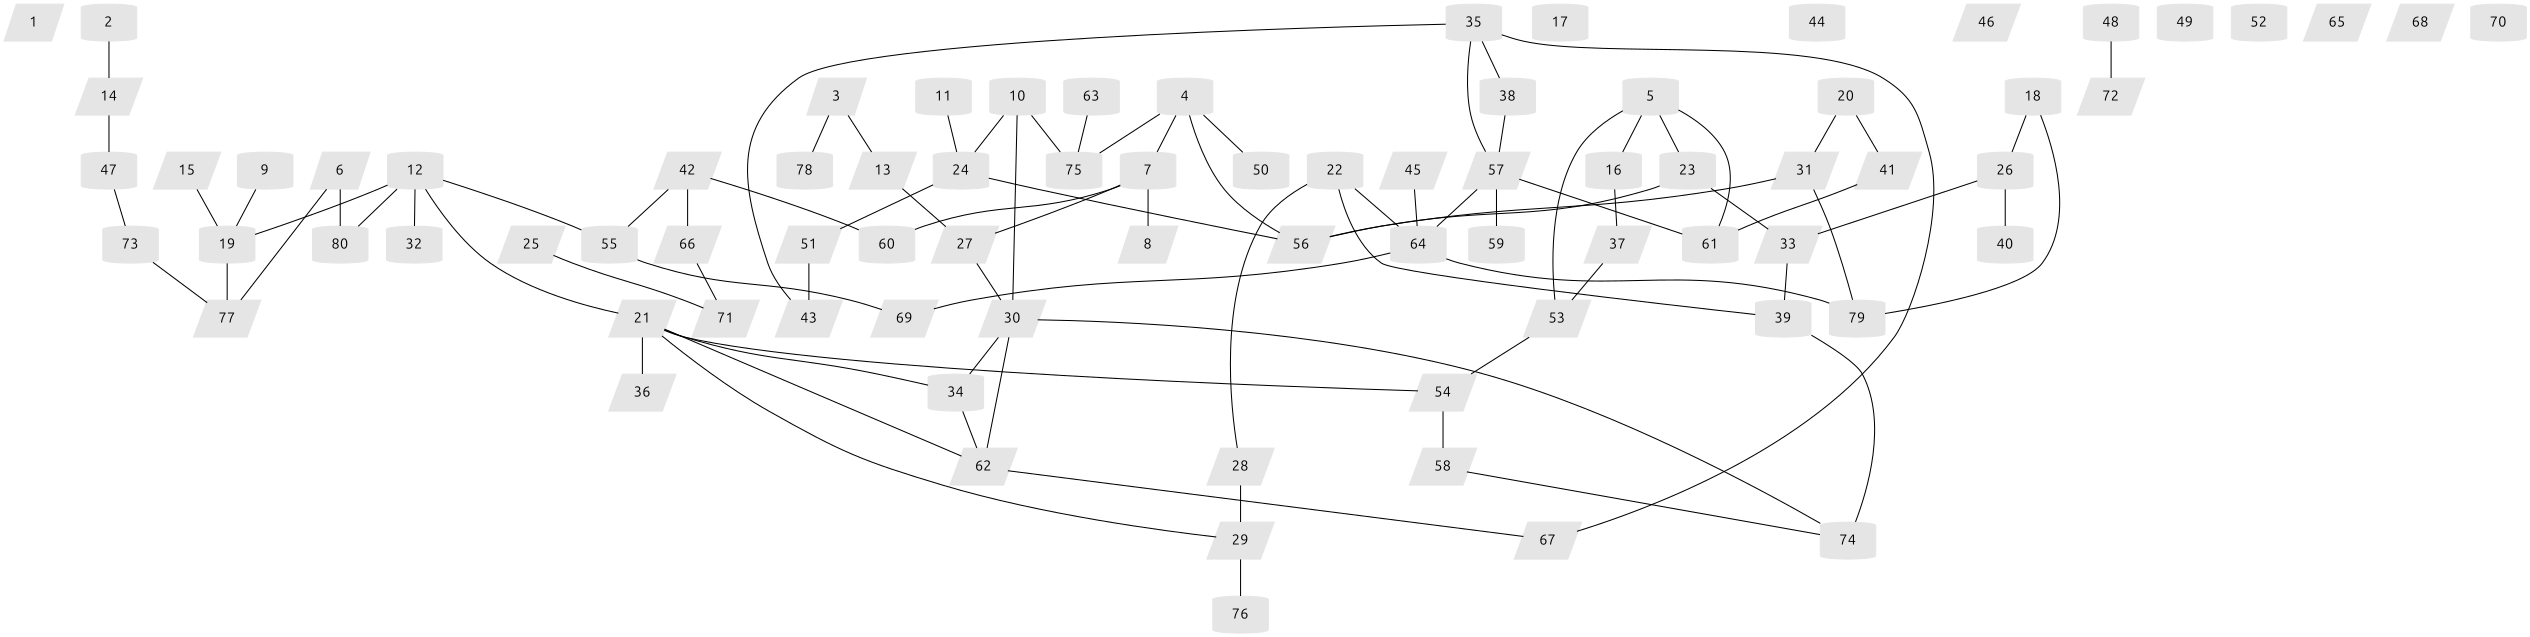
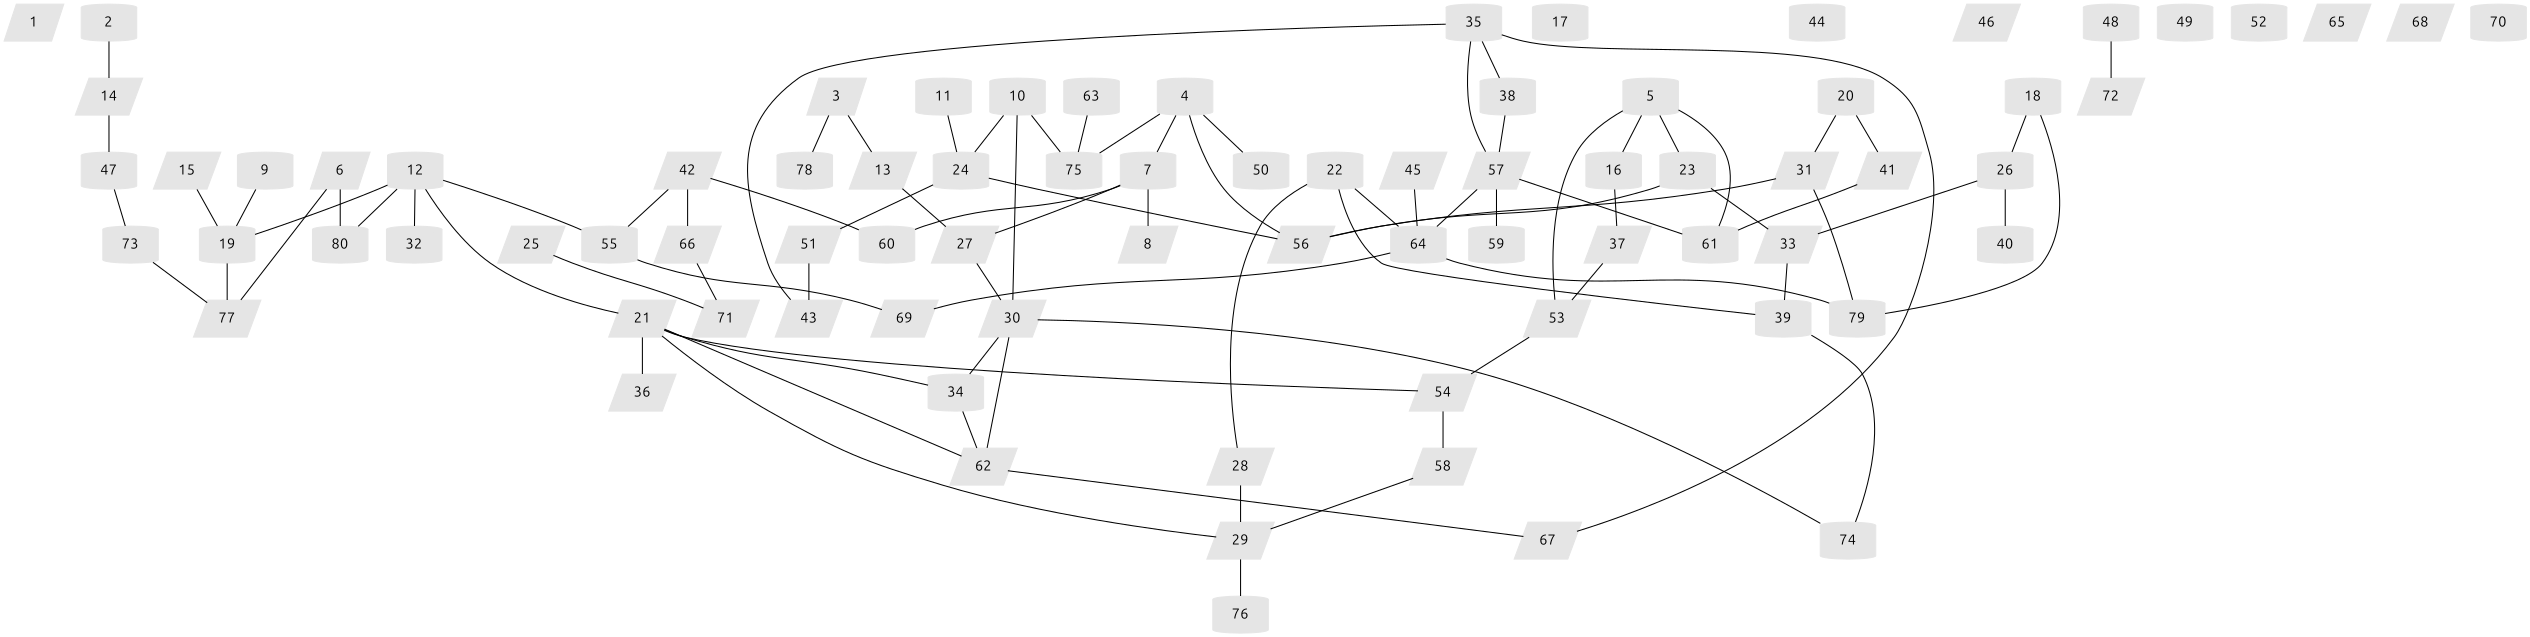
edge "58" -- "74": now "58" -- "29"
